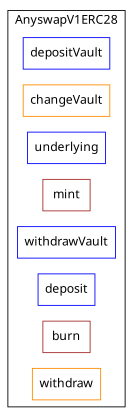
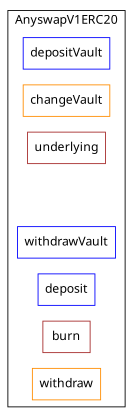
cluster "AnyswapV1ERC28": label "AnyswapV1ERC28" -> "AnyswapV1ERC20"
node "underlying": color blue -> brown
node "mint": removed
